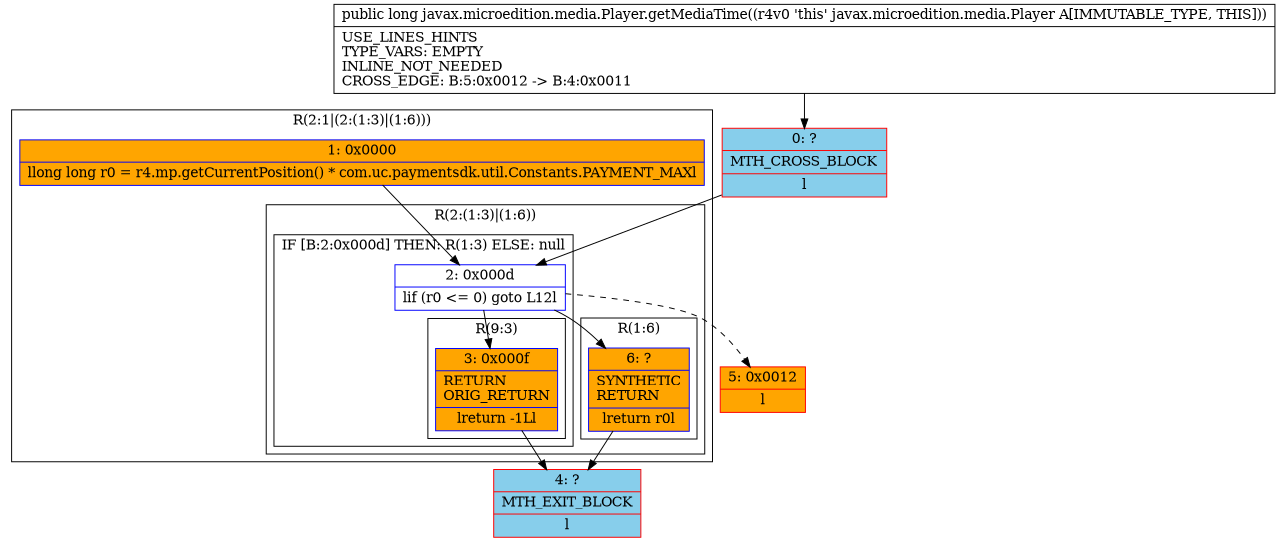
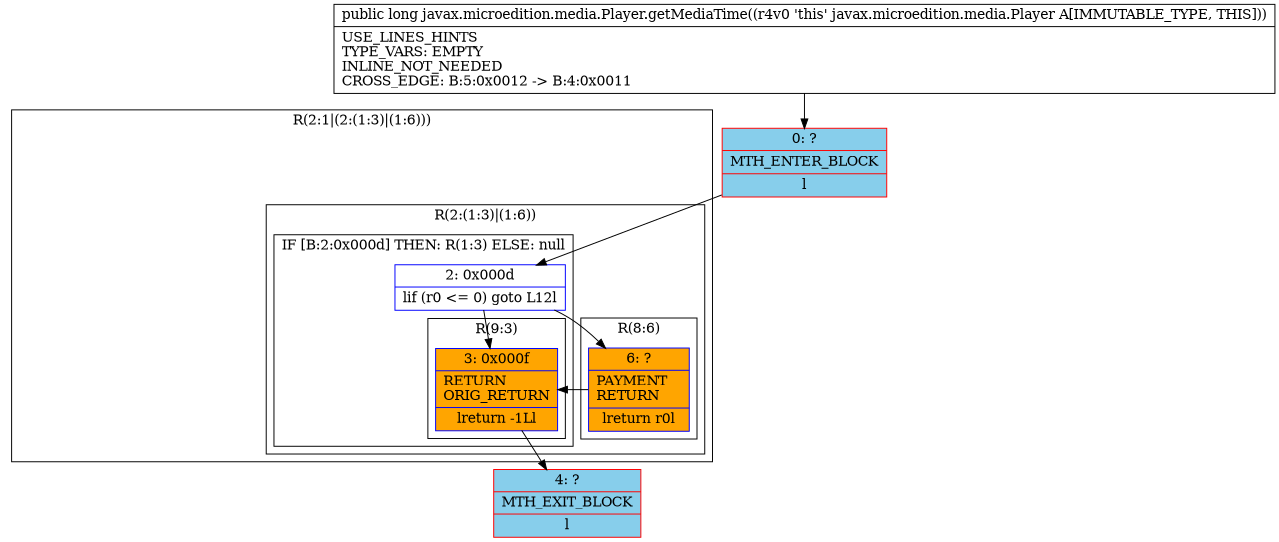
node "0: ?": text "MTH_CROSS_BLOCK" -> "MTH_ENTER_BLOCK"
node "1: 0x0000": removed
cluster "R(1:6)": label "R(1:6)" -> "R(8:6)"
node "6: ?": text "SYNTHETIC" -> "PAYMENT"
node "5: 0x0012": removed
edge "6: ?" -> "4: ?": now "6: ?" -> "3: 0x000f"
